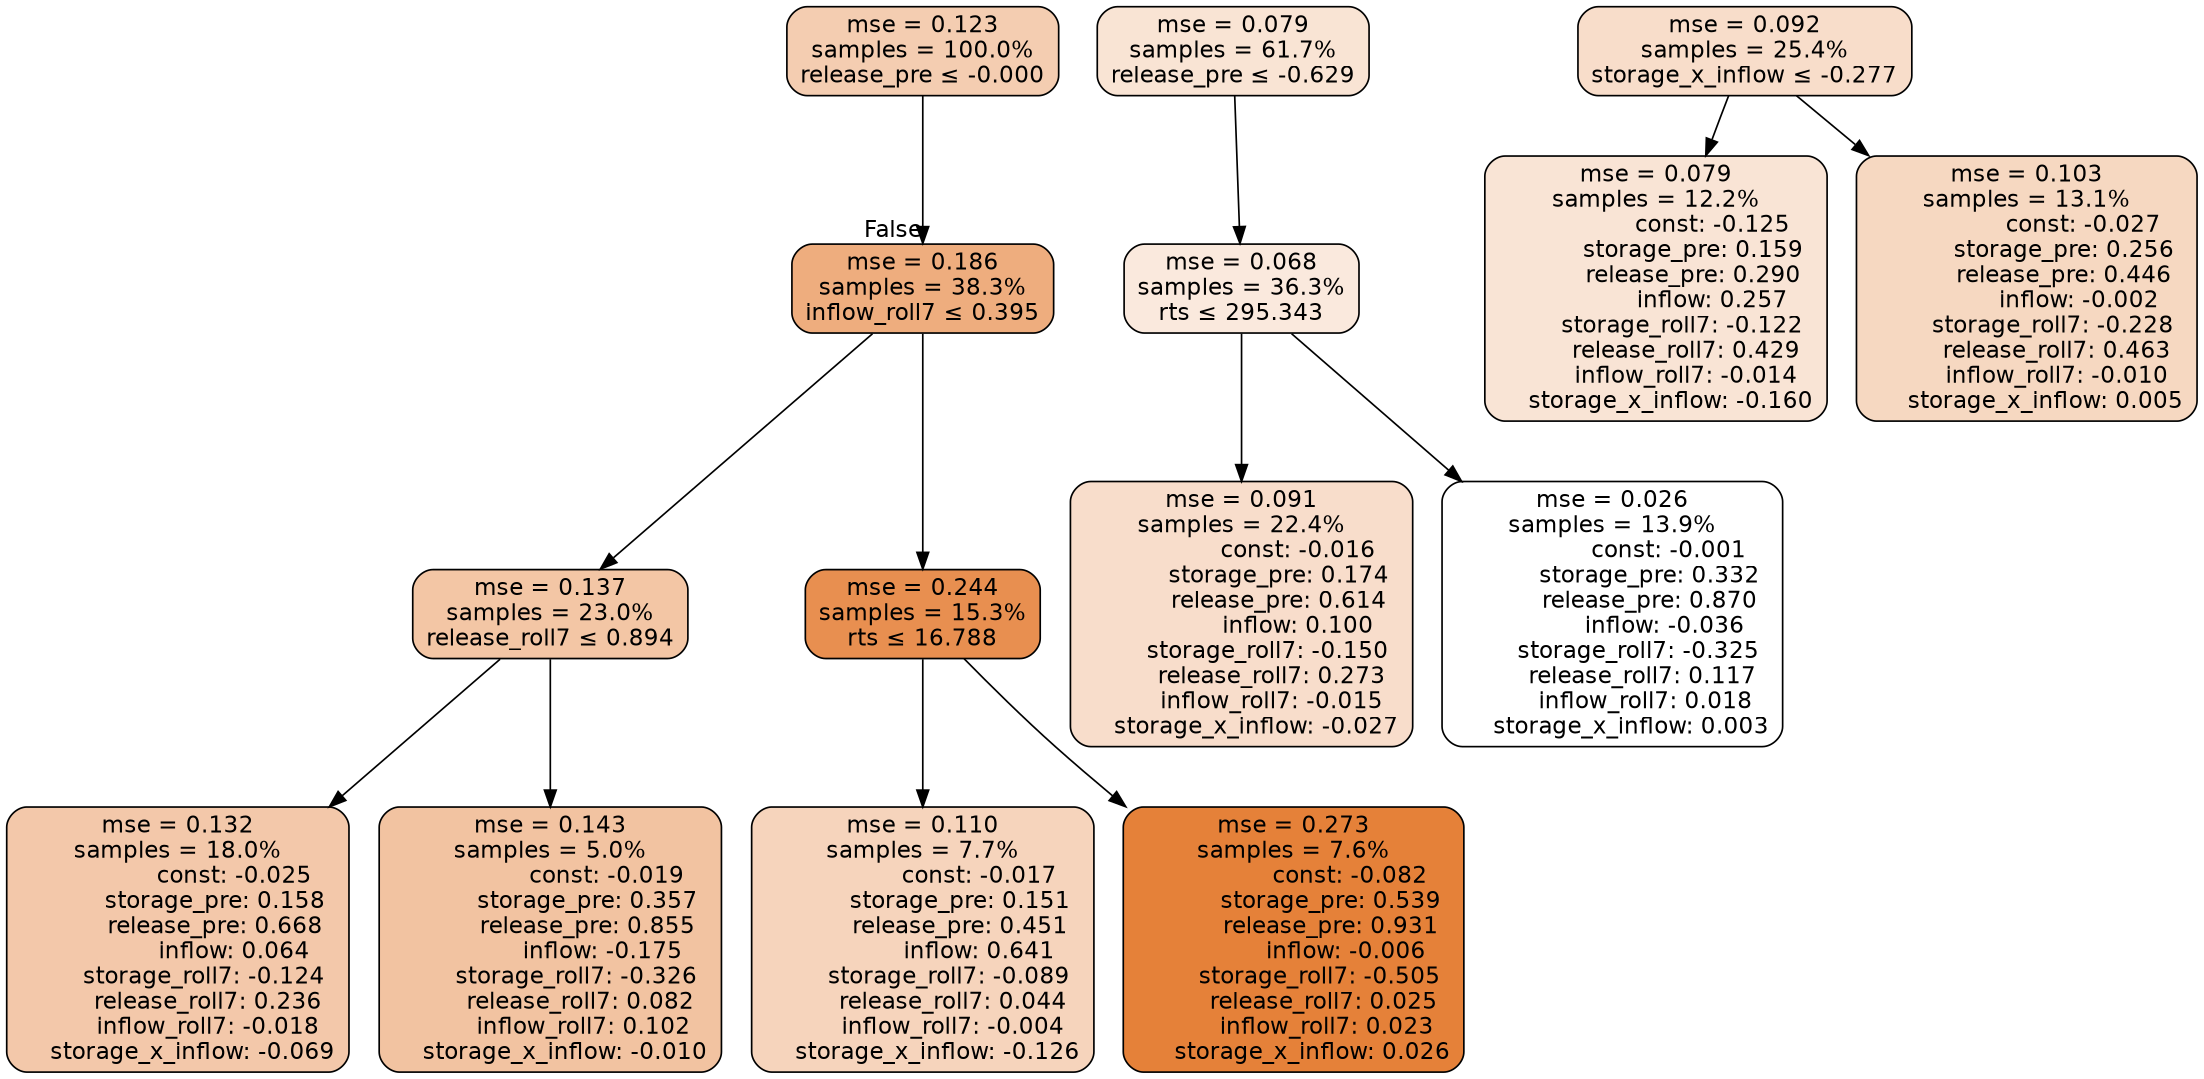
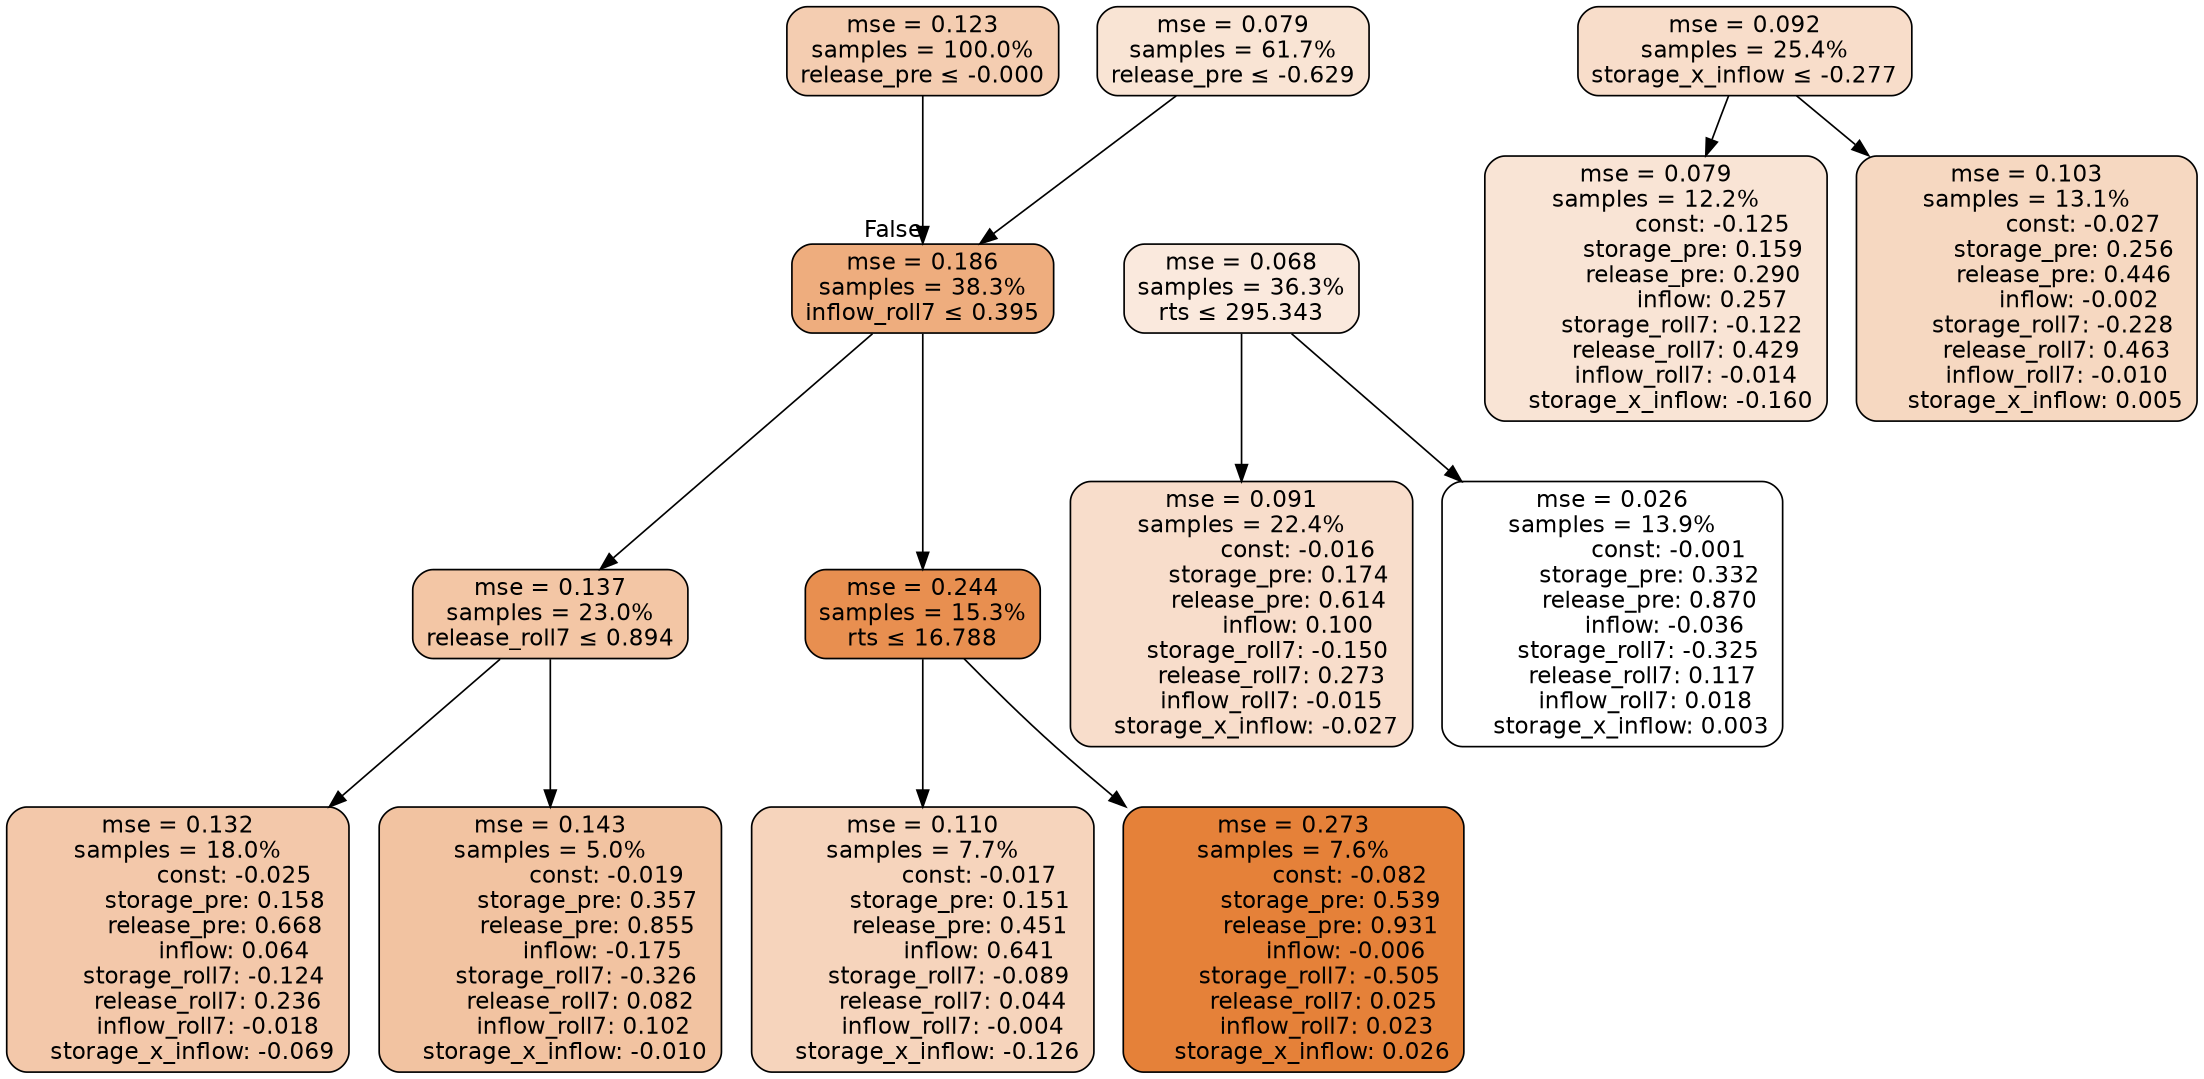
edge "mse = 0.079 samples = 61.7% release_pre ≤ -0.629" -> "mse = 0.068 samples = 36.3% rts ≤ 295.343": now "mse = 0.079 samples = 61.7% release_pre ≤ -0.629" -> "mse = 0.186 samples = 38.3% inflow_roll7 ≤ 0.395"
